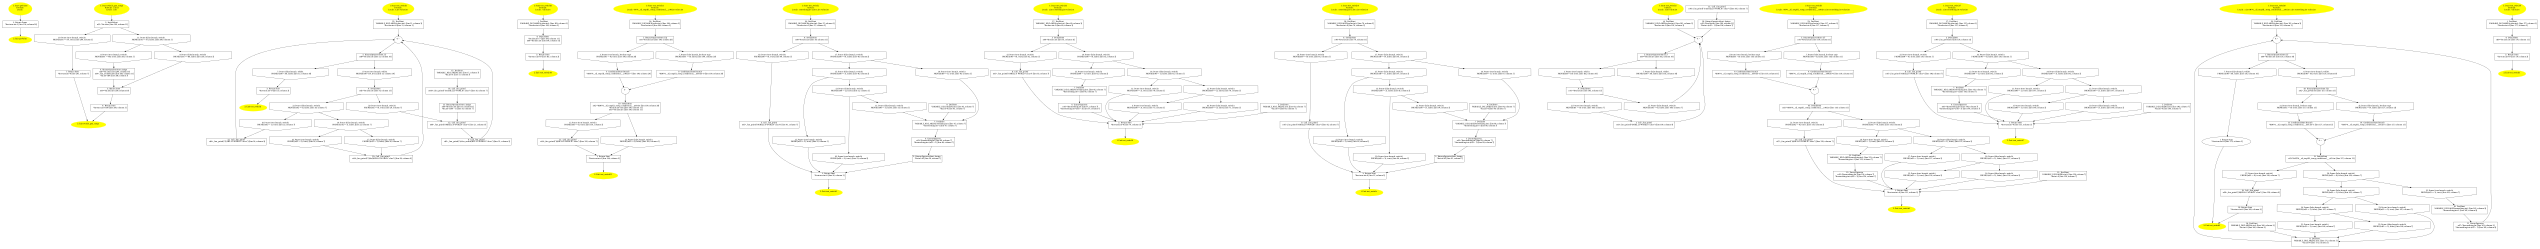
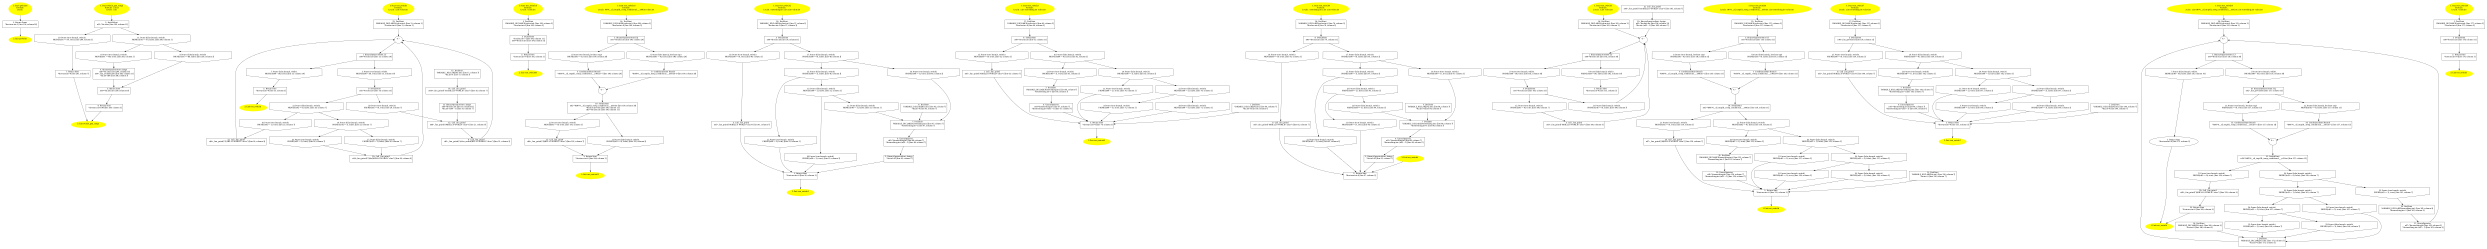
node "3:  Return Stmt *&return:int=0 [line 113, column 3]": added
edge "3:  Return Stmt *&return:int=0 [line 97, column 3]" -> "2: Exit test_switch4": reversed
